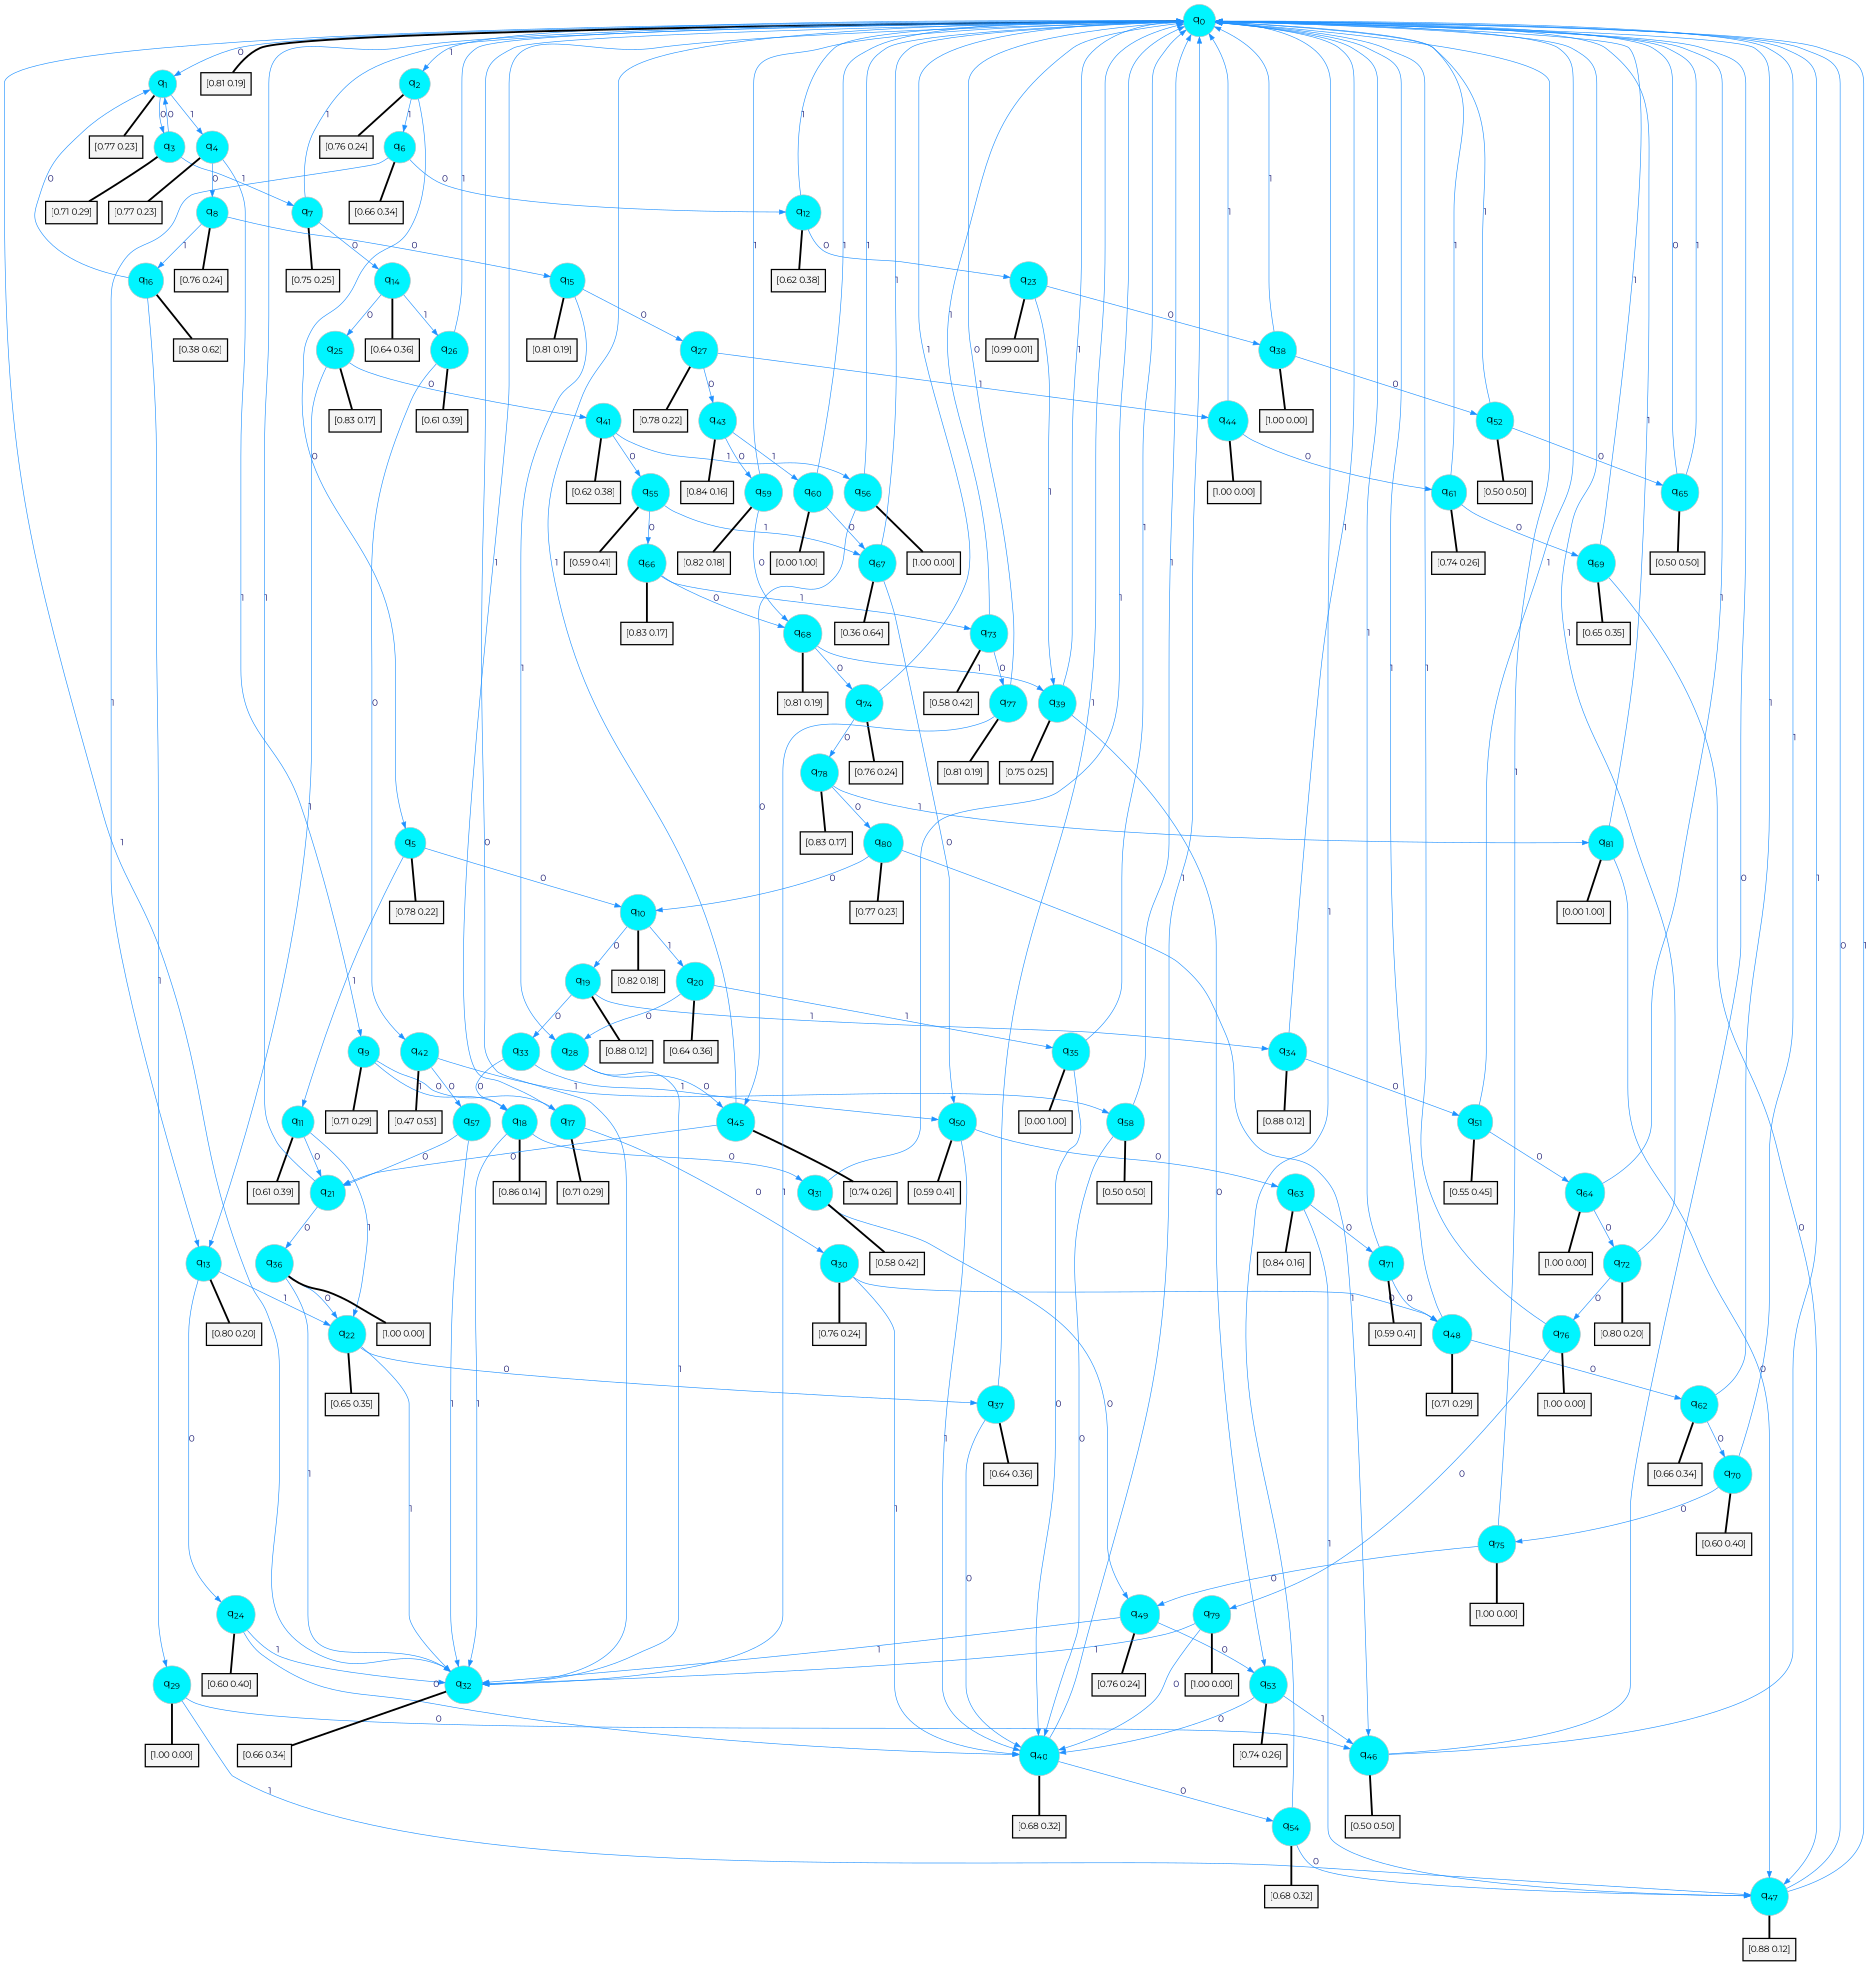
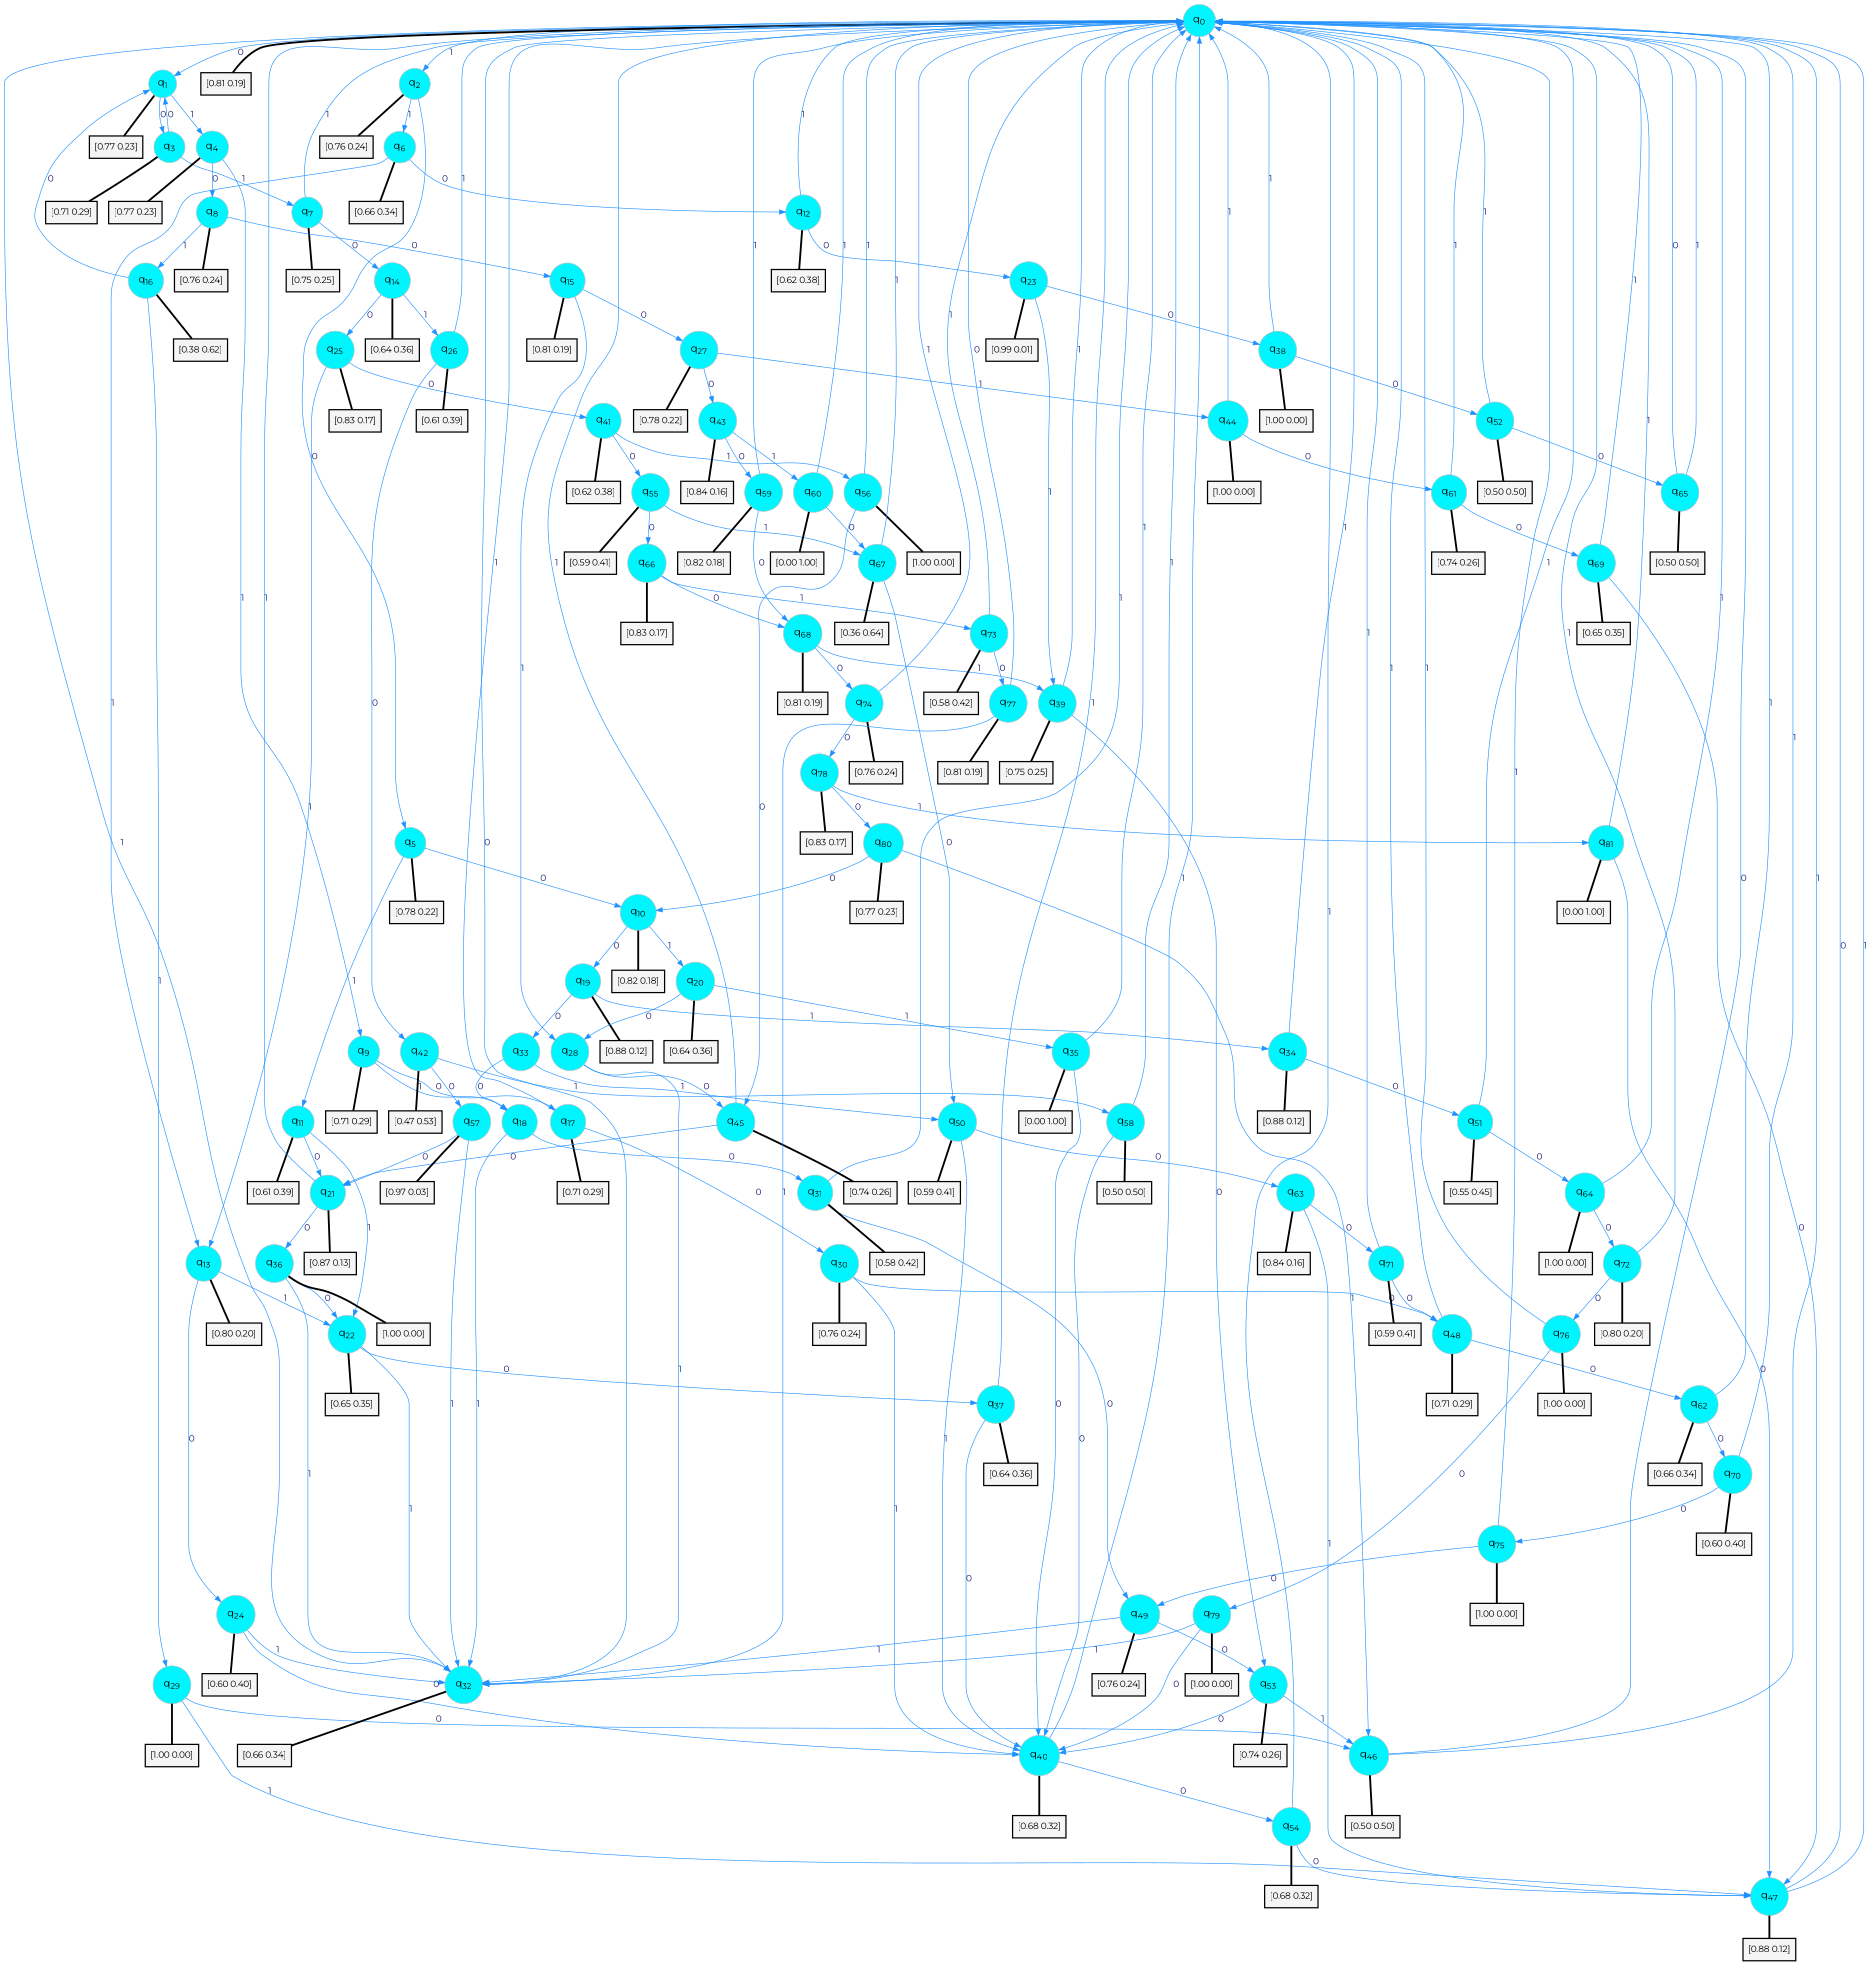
node "[0.97 0.03]": added
node "[0.86 0.14]": removed
node "[0.87 0.13]": added
